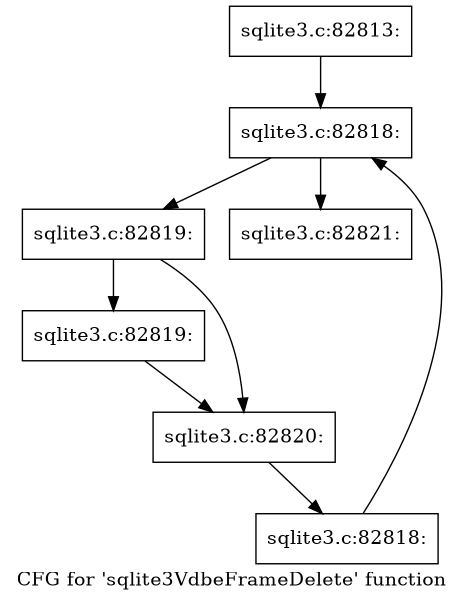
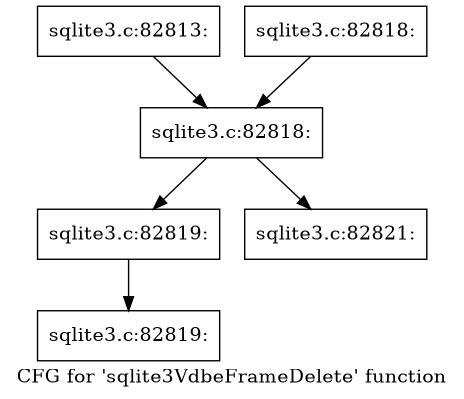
node "sqlite3.c:82820:": removed
